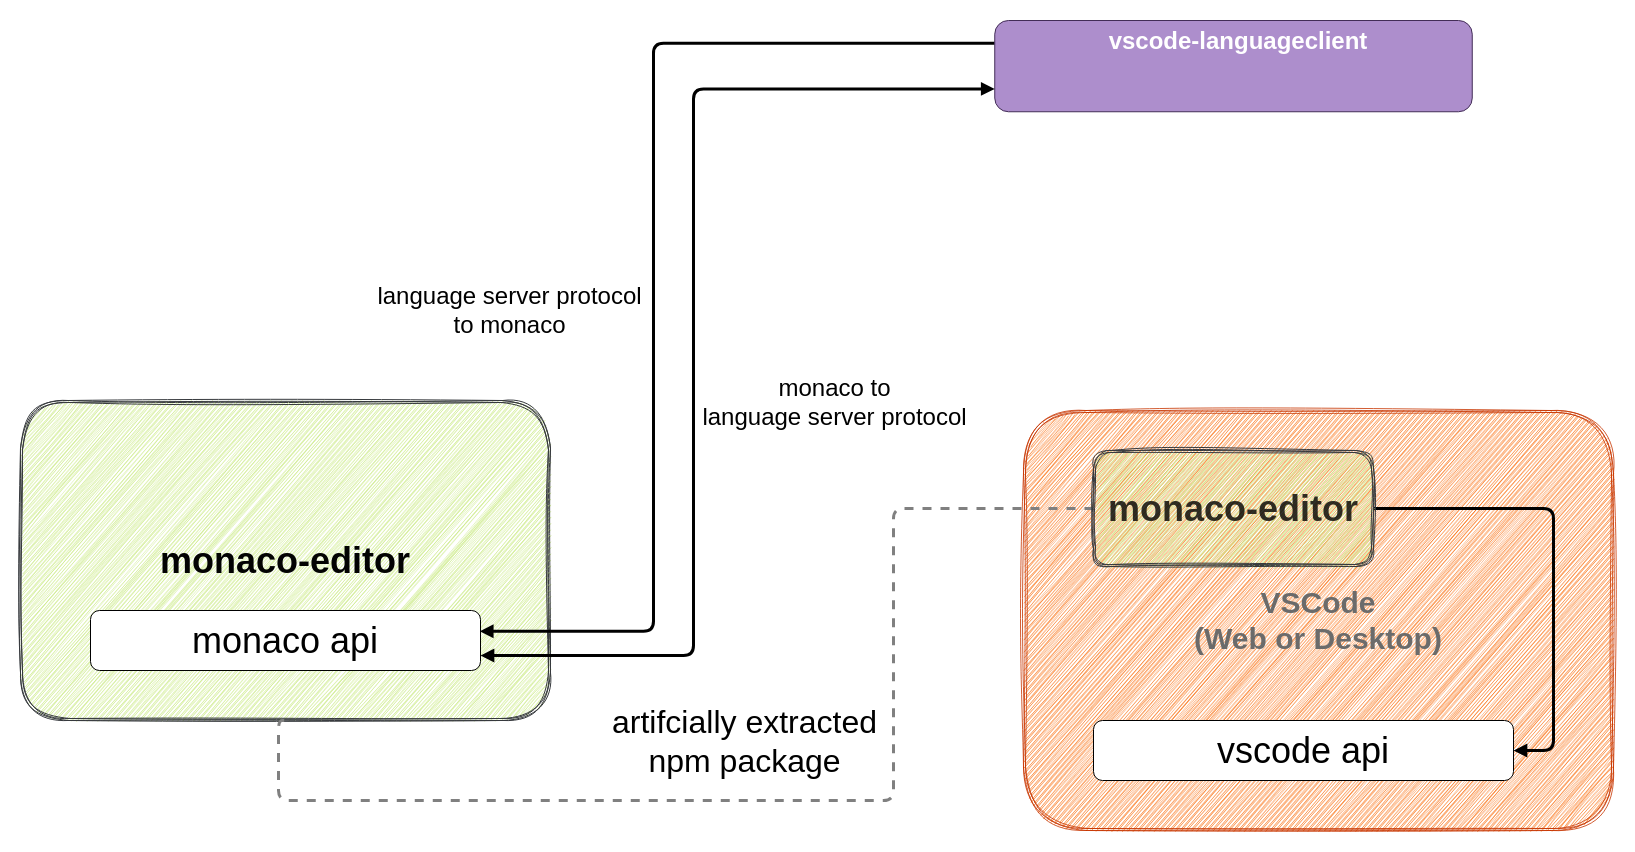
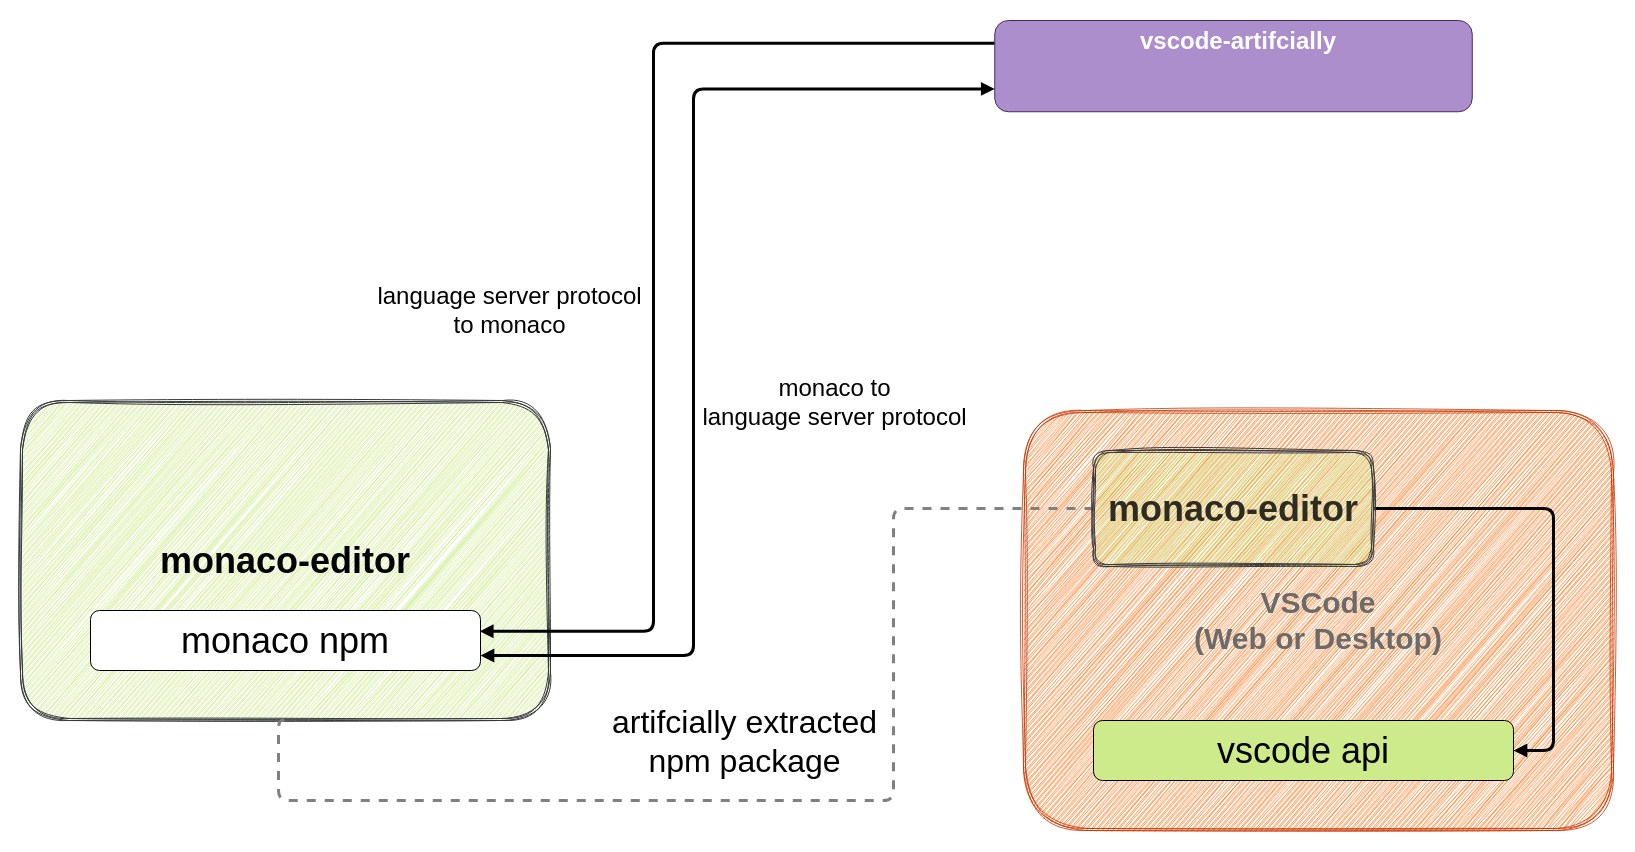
node "vscode-languageclient": label "vscode-languageclient" -> "vscode-artifcially"
node "monaco api": label "monaco api" -> "monaco npm"
node "vscode api": fillcolor #ffffff -> #cdeb8b
